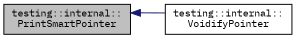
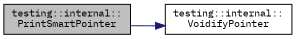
edge "testing::internal:: VoidifyPointer" -> "testing::internal:: PrintSmartPointer": reversed
